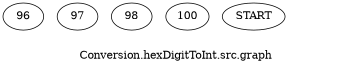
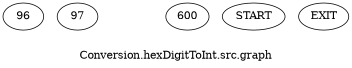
node "98": removed
node "100": label "100" -> "600"
node "EXIT": added
